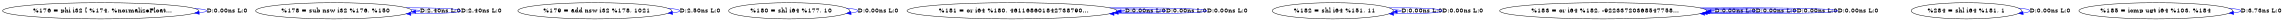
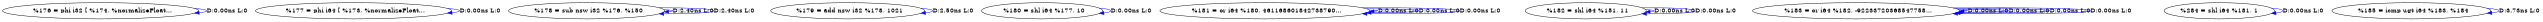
node "%177 = phi i64 [ %173, %normalizeFloat...": added
node "%185 = icmp ugt i64 %103, %184": label "%185 = icmp ugt i64 %103, %184" -> "%185 = icmp ugt i64 %183, %184"
